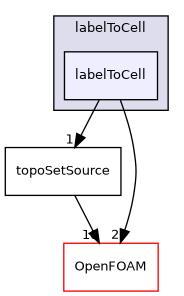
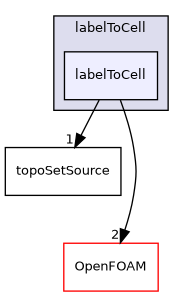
edge "topoSetSource" -> "OpenFOAM": removed
